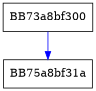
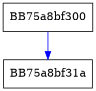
node "BB73a8bf300": label "BB73a8bf300" -> "BB75a8bf300"
